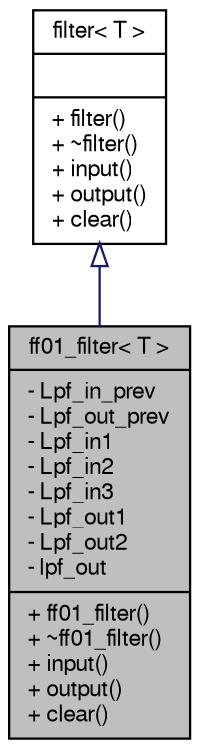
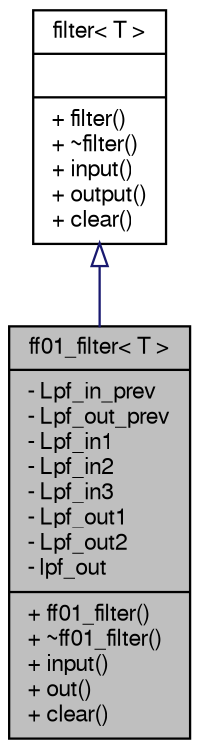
node "ff01_filter< T >": text "+ output()" -> "+ out()"
